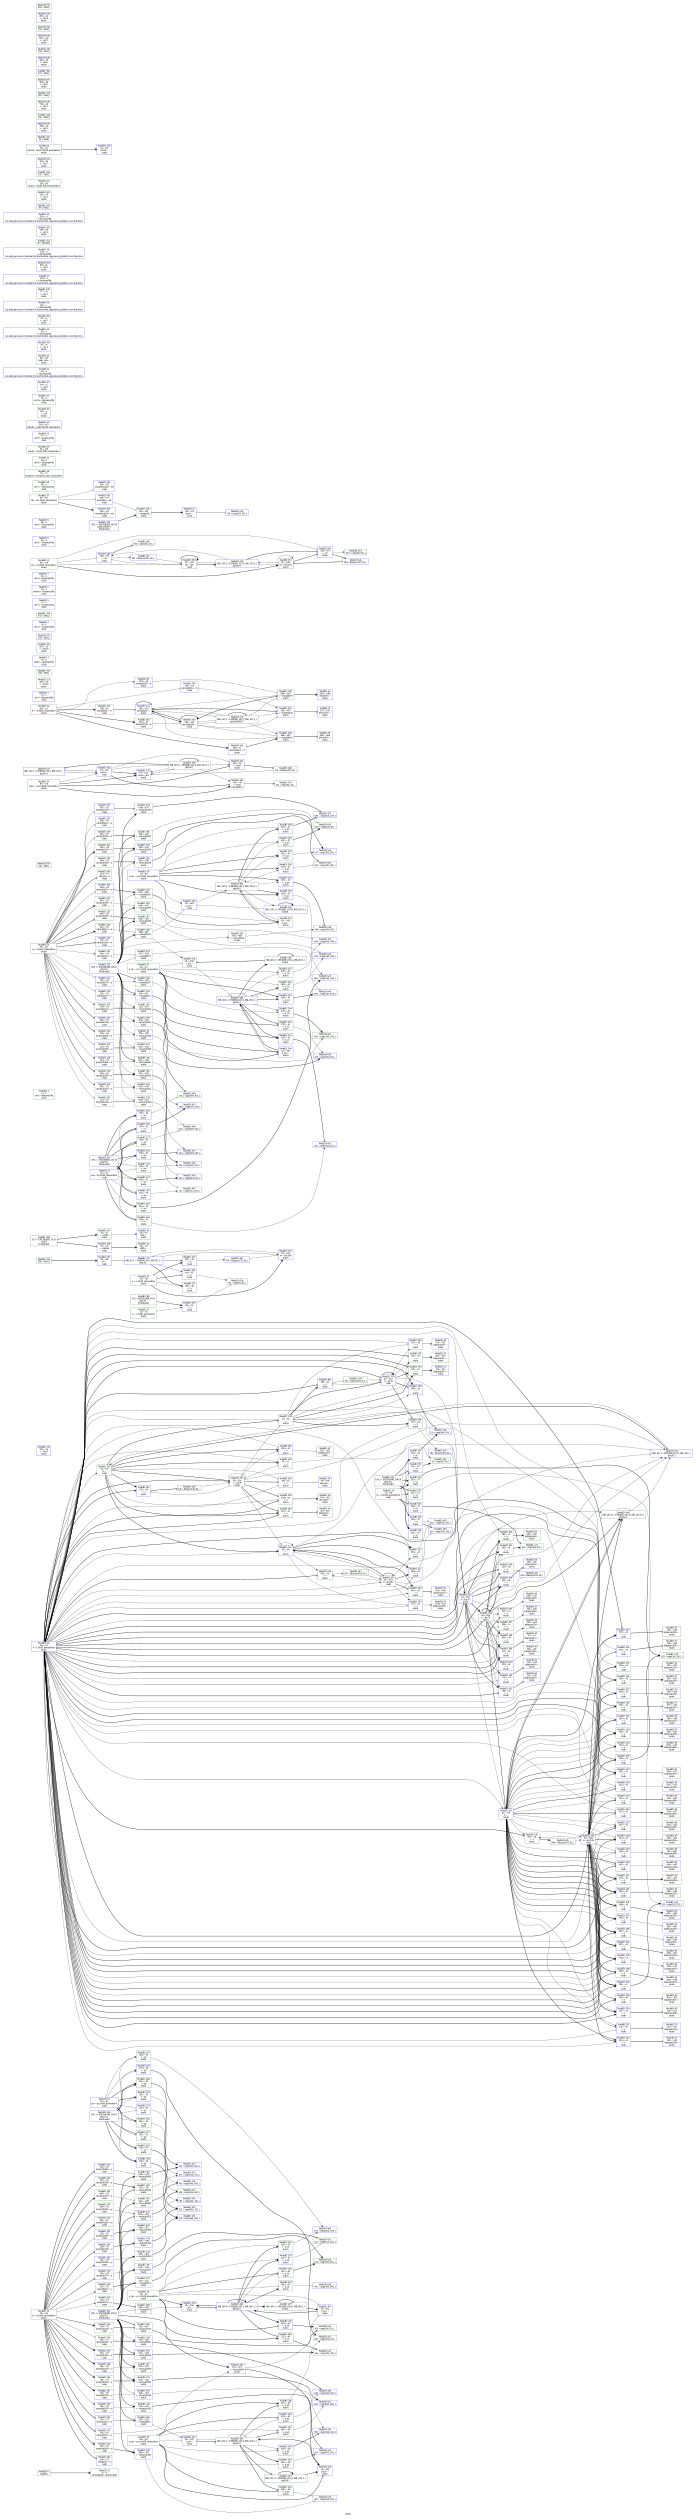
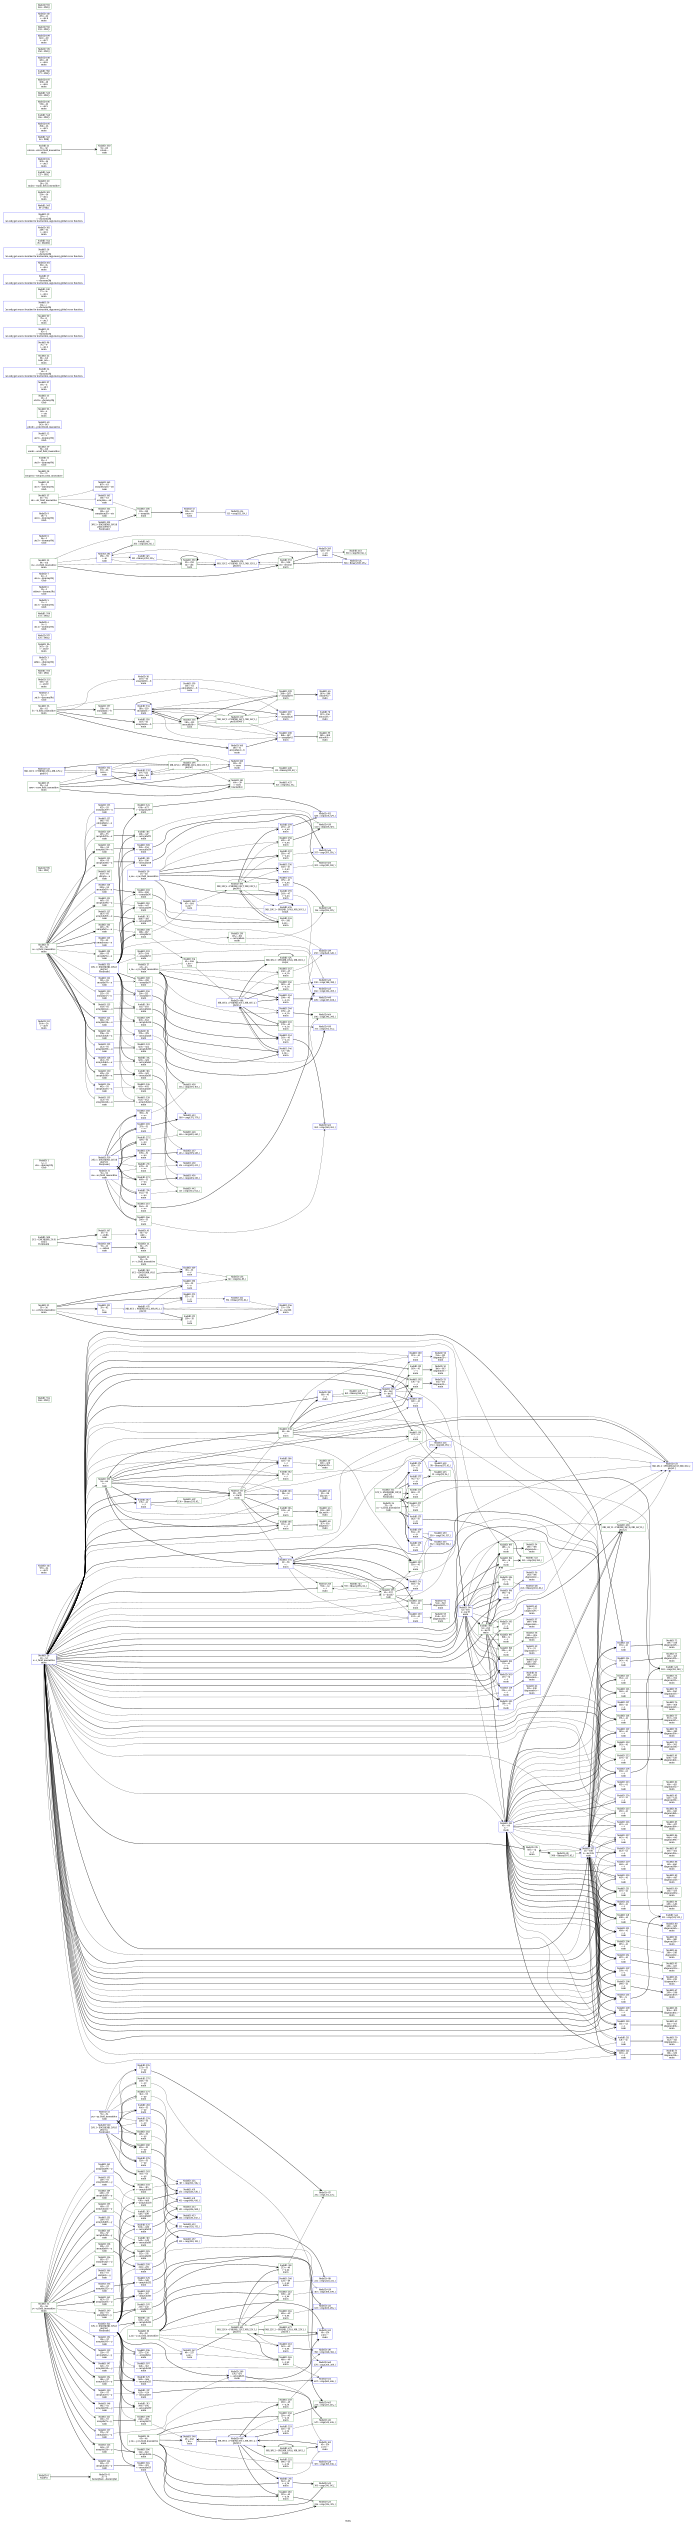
node "NodeID: 330": color blue -> darkgreen
node "NodeID: 112": added
edge "NodeID: 554" -> "NodeID: 331": now "NodeID: 23" -> "NodeID: 331"
edge "NodeID: 26" -> "NodeID: 223": style bold -> solid
edge "NodeID: 491" -> "NodeID: 347": now "NodeID: 265" -> "NodeID: 347"
